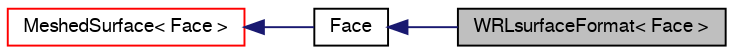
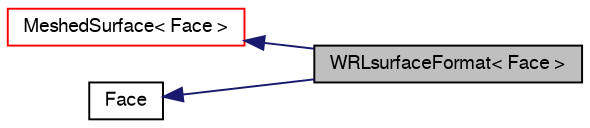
edge "Face" -> "MeshedSurface< Face >": now "WRLsurfaceFormat< Face >" -> "MeshedSurface< Face >"
